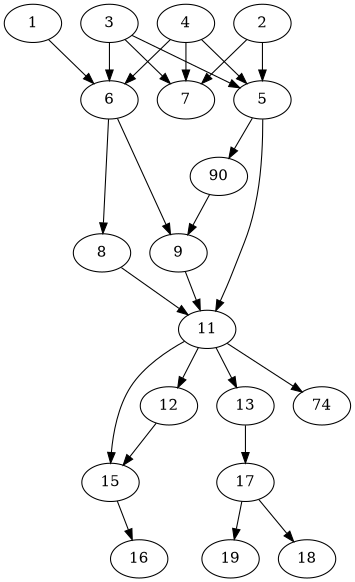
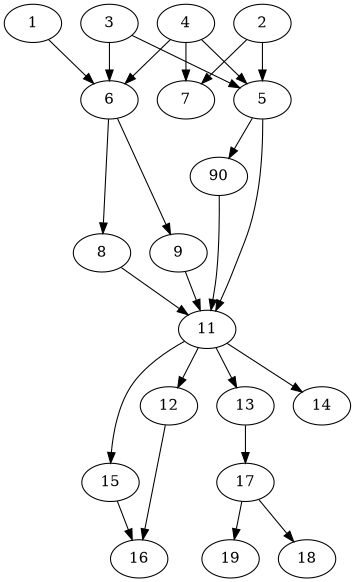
edge "3" -> "7": removed
edge "90" -> "9": now "90" -> "11"
node "74": label "74" -> "14"
edge "12" -> "15": now "12" -> "16"
